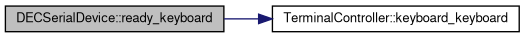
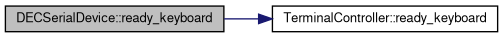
node "TerminalController::keyboard_keyboard": label "TerminalController::keyboard_keyboard" -> "TerminalController::ready_keyboard"
